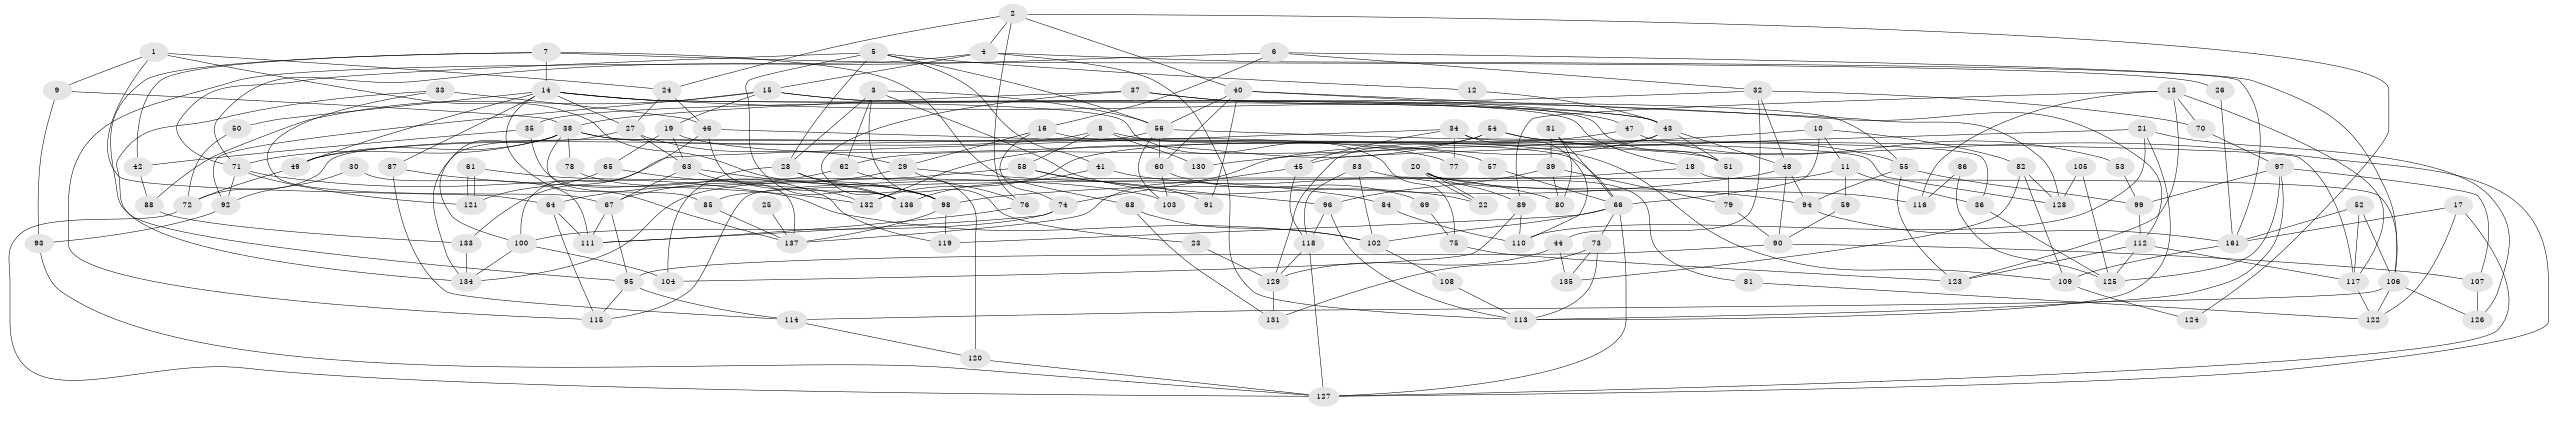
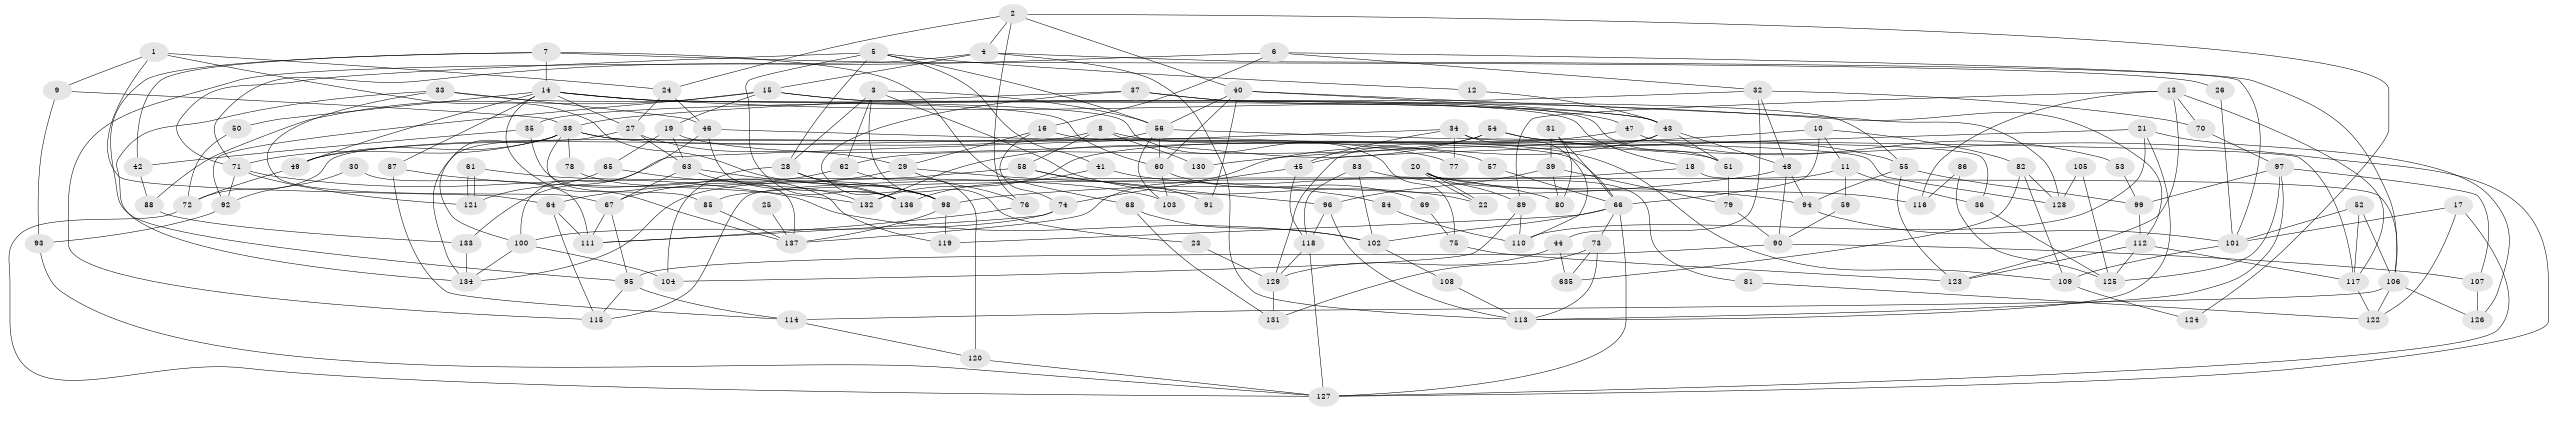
edge "33" -- "60": added
node "161": label "161" -> "101"
node "135": label "135" -> "635"
